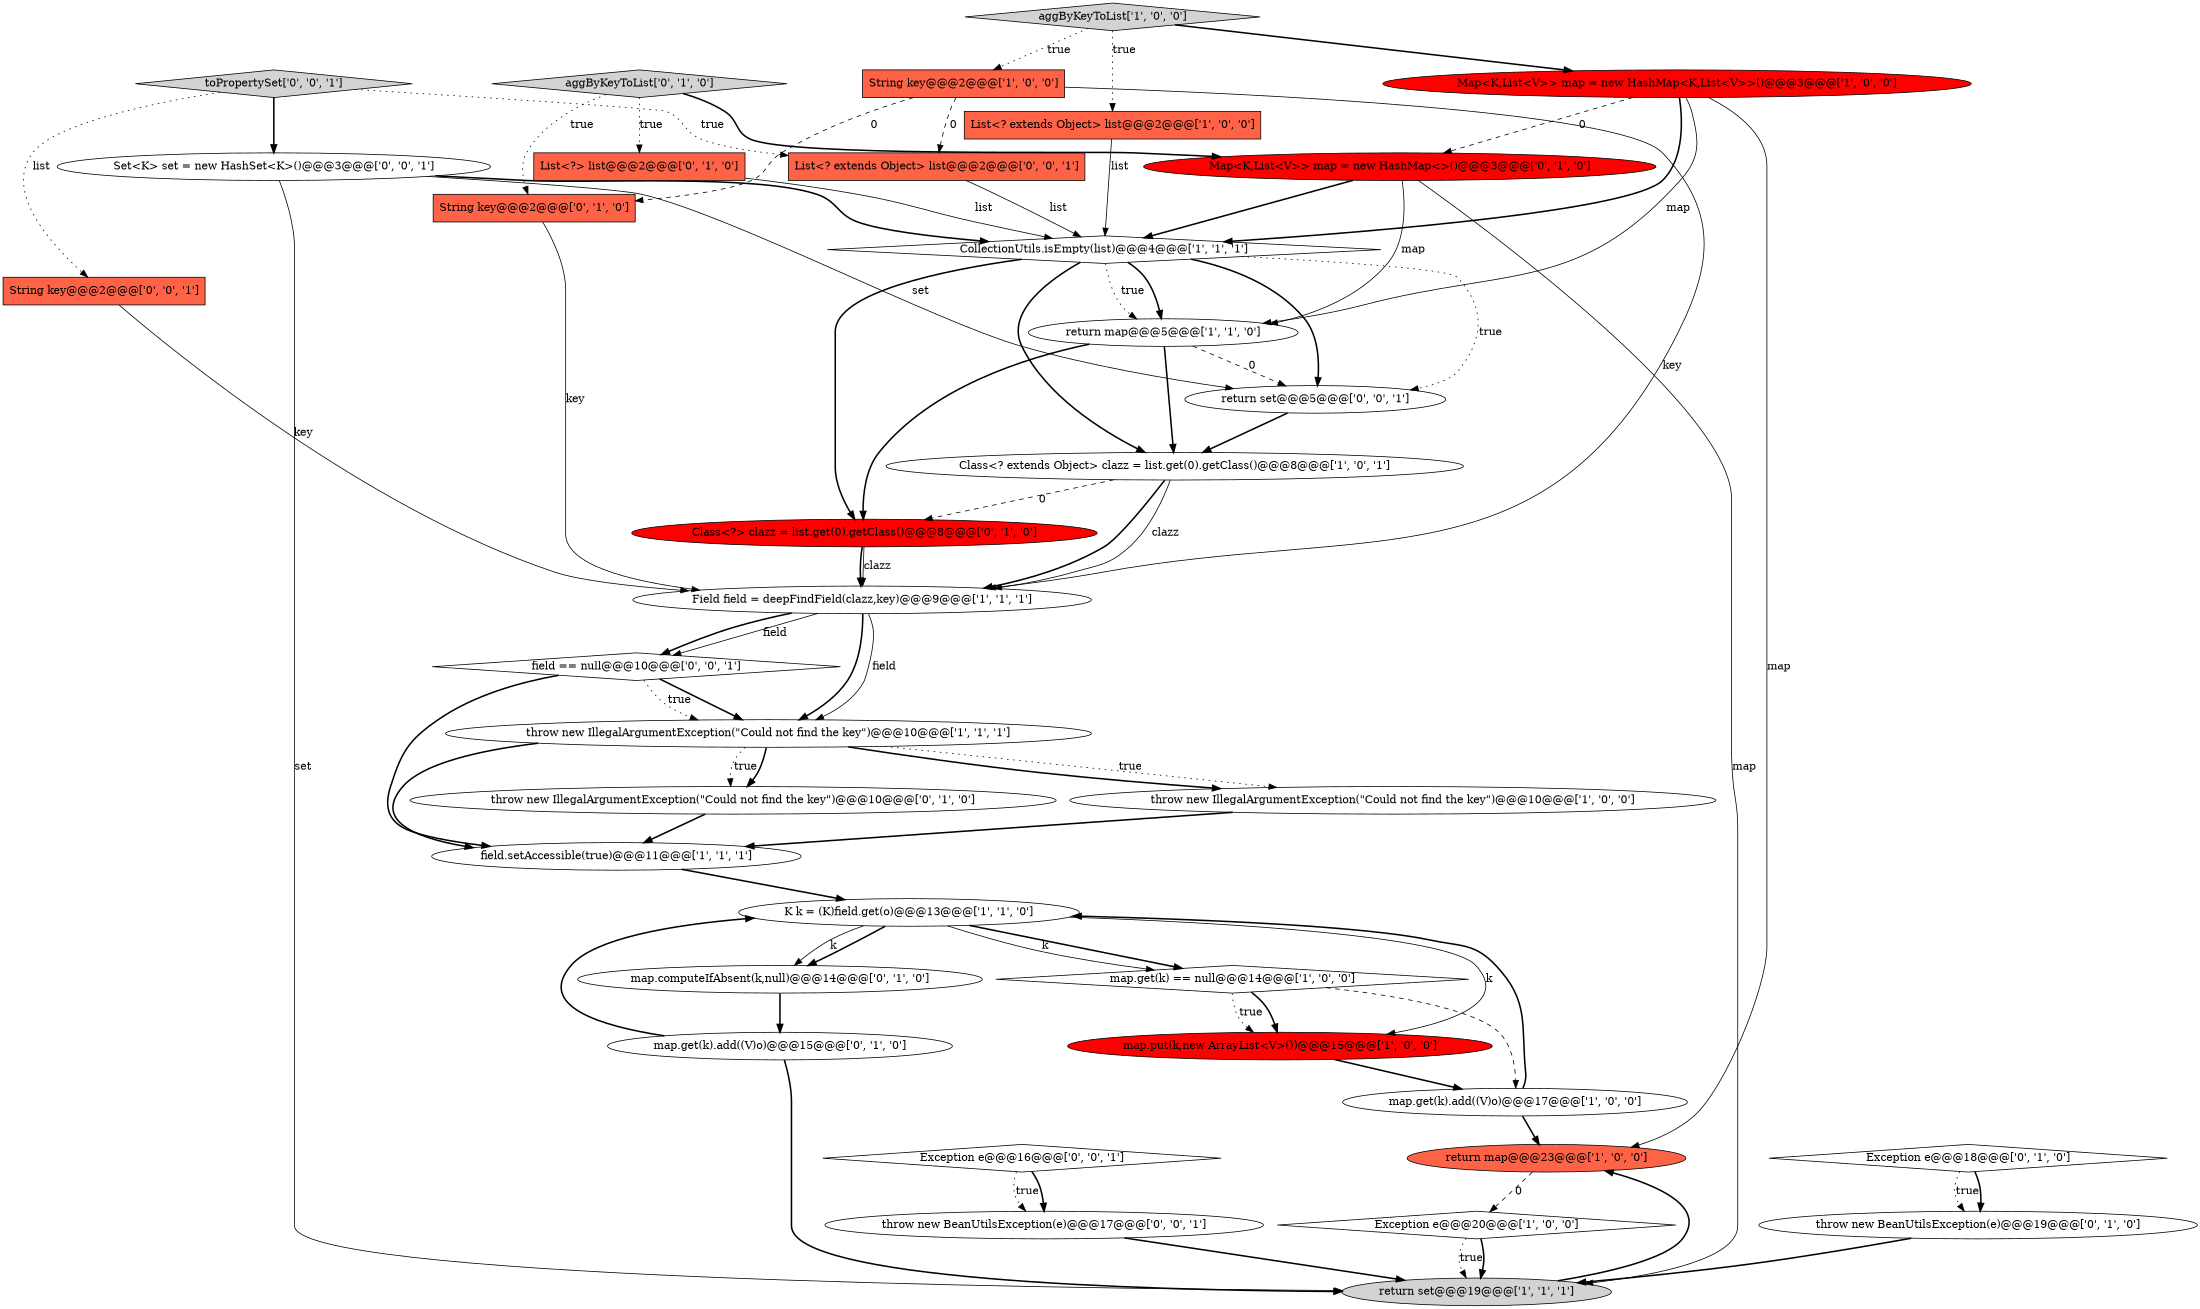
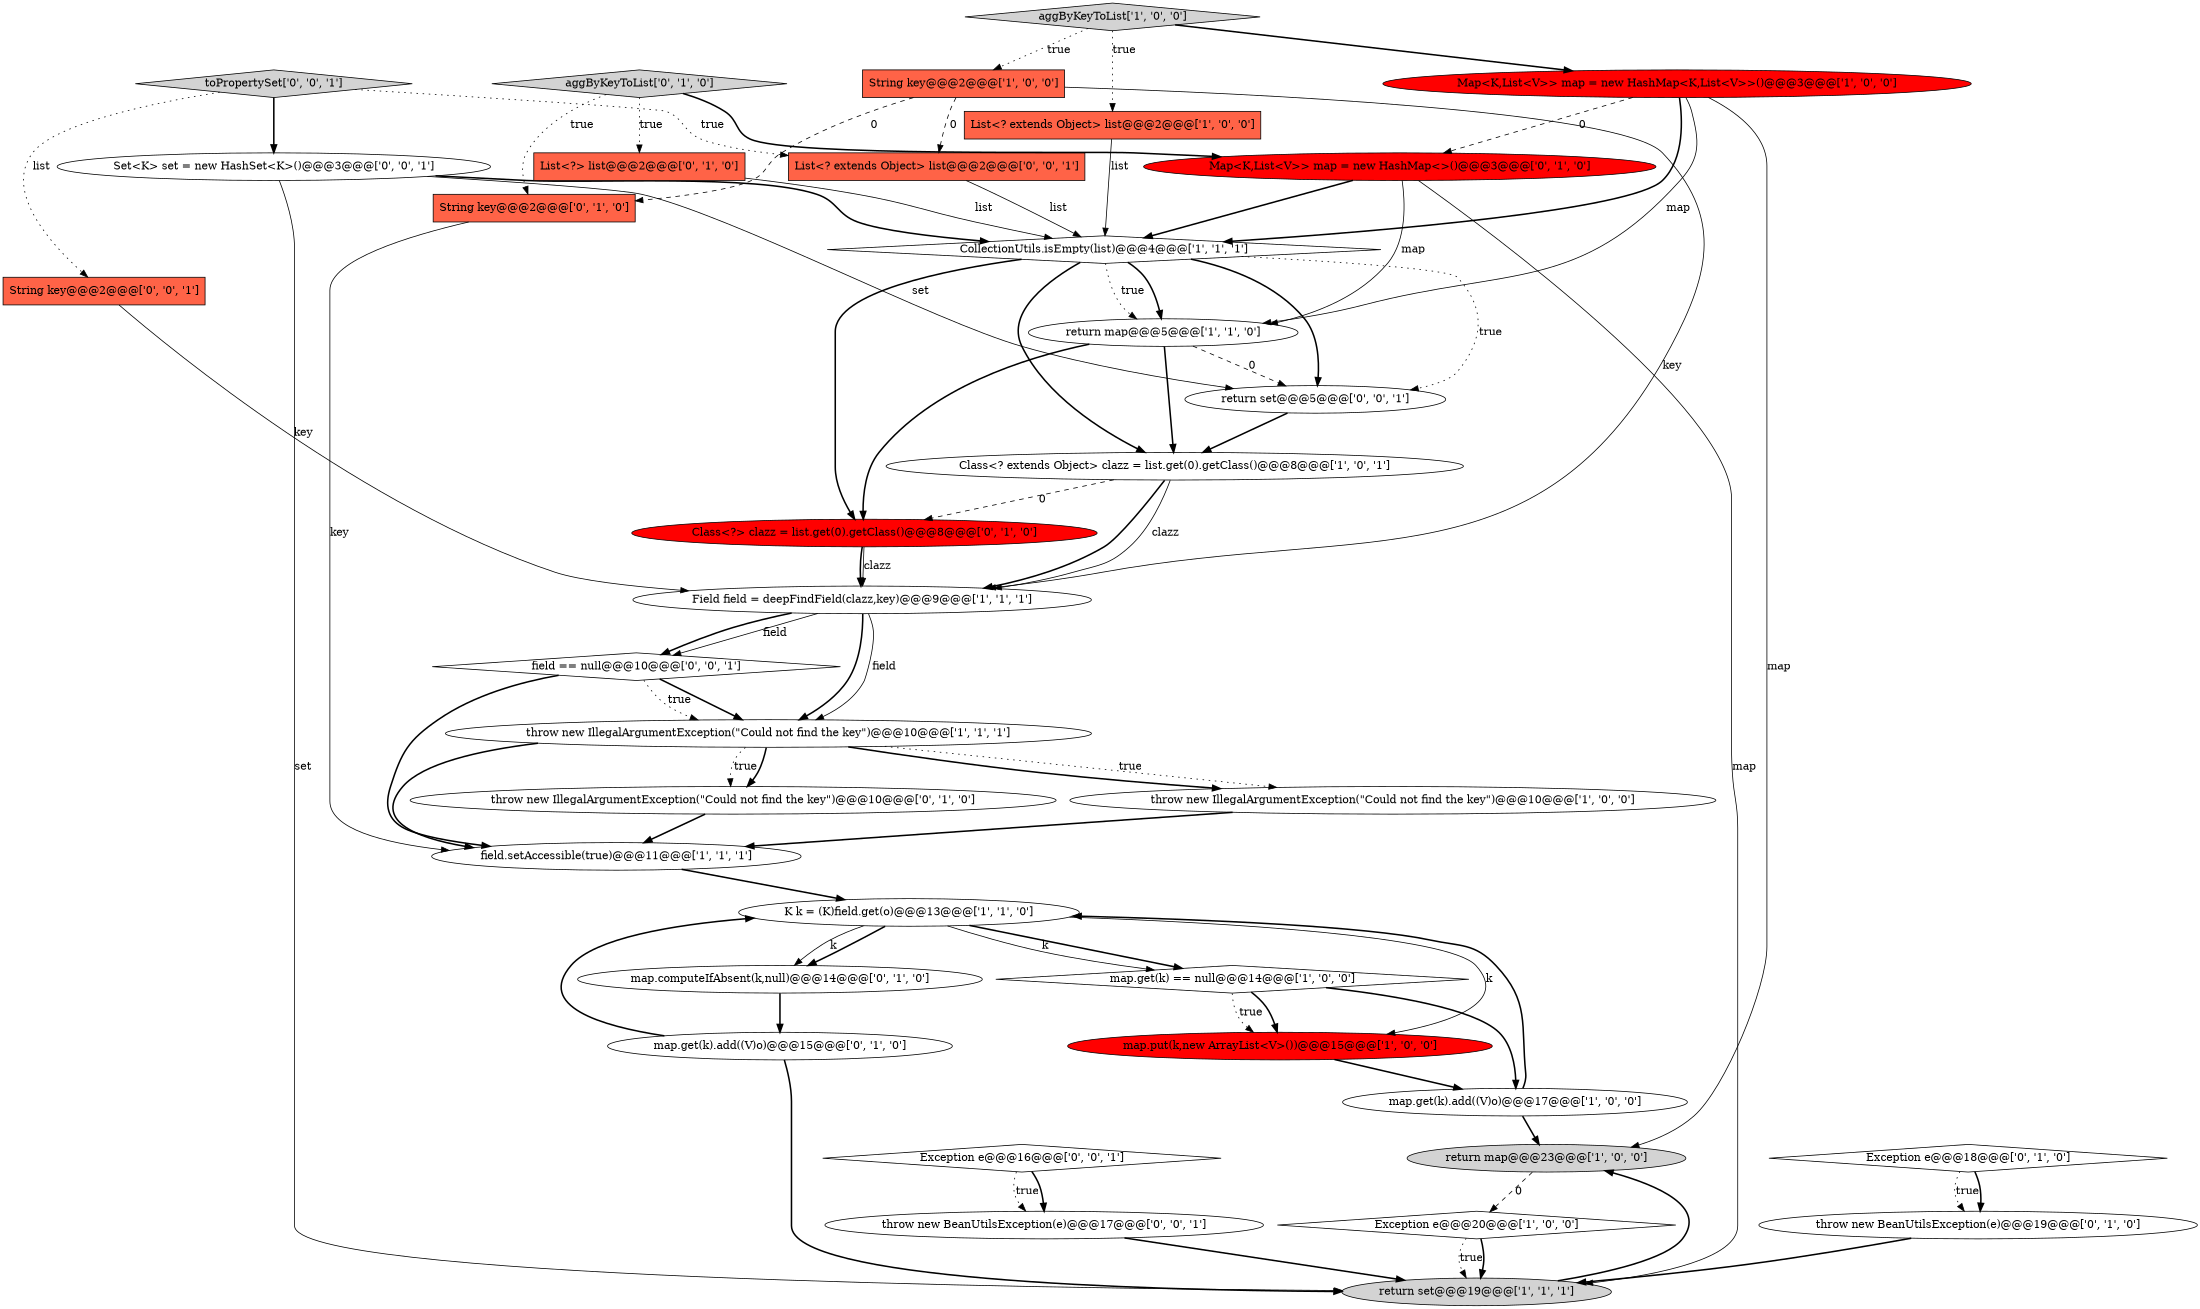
edge "String key@@@2@@@['0', '1', '0']" -> "Field field = deepFindField(clazz,key)@@@9@@@['1', '1', '1']": now "String key@@@2@@@['0', '1', '0']" -> "field.setAccessible(true)@@@11@@@['1', '1', '1']"
edge "map.get(k) == null@@@14@@@['1', '0', '0']" -> "map.get(k).add((V)o)@@@17@@@['1', '0', '0']": style dashed -> bold
node "return map@@@23@@@['1', '0', '0']": fillcolor tomato -> lightgray
